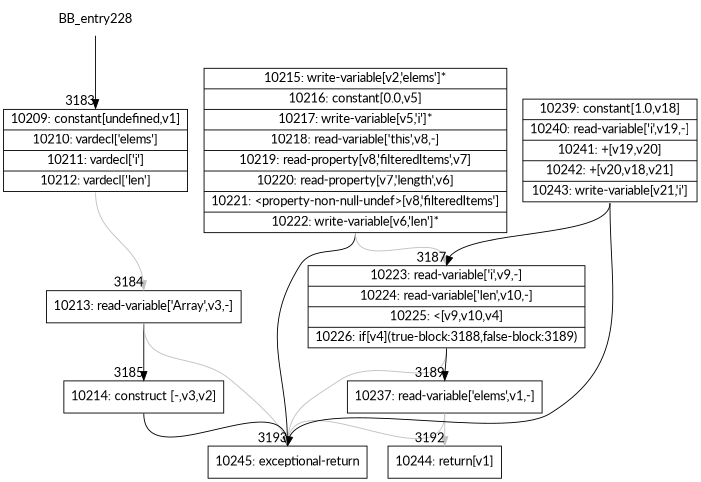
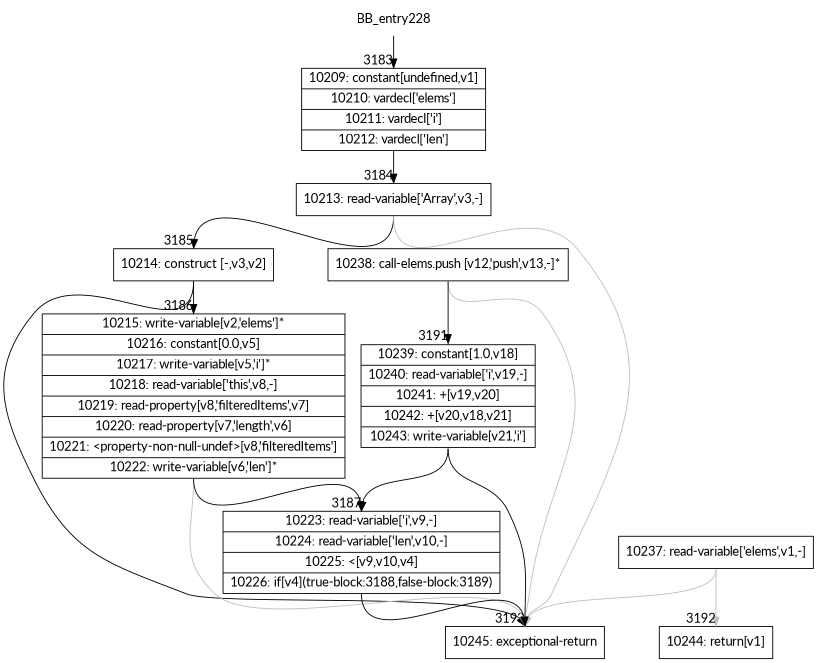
edge "10209: constant[undefined,v1]" -> "10213: read-variable['Array',v3,-]": color gray -> black
edge "10215: write-variable[v2,'elems']*" -> "10223: read-variable['i',v9,-]": color gray -> black
node "10238: call-elems.push [v12,'push',v13,-]*": added
edge "10214: construct [-,v3,v2]" -> "10215: write-variable[v2,'elems']*": added
edge "10215: write-variable[v2,'elems']*" -> "10245: exceptional-return": color black -> gray
edge "10223: read-variable['i',v9,-]" -> "10237: read-variable['elems',v1,-]": removed
edge "10223: read-variable['i',v9,-]" -> "10245: exceptional-return": color gray -> black
